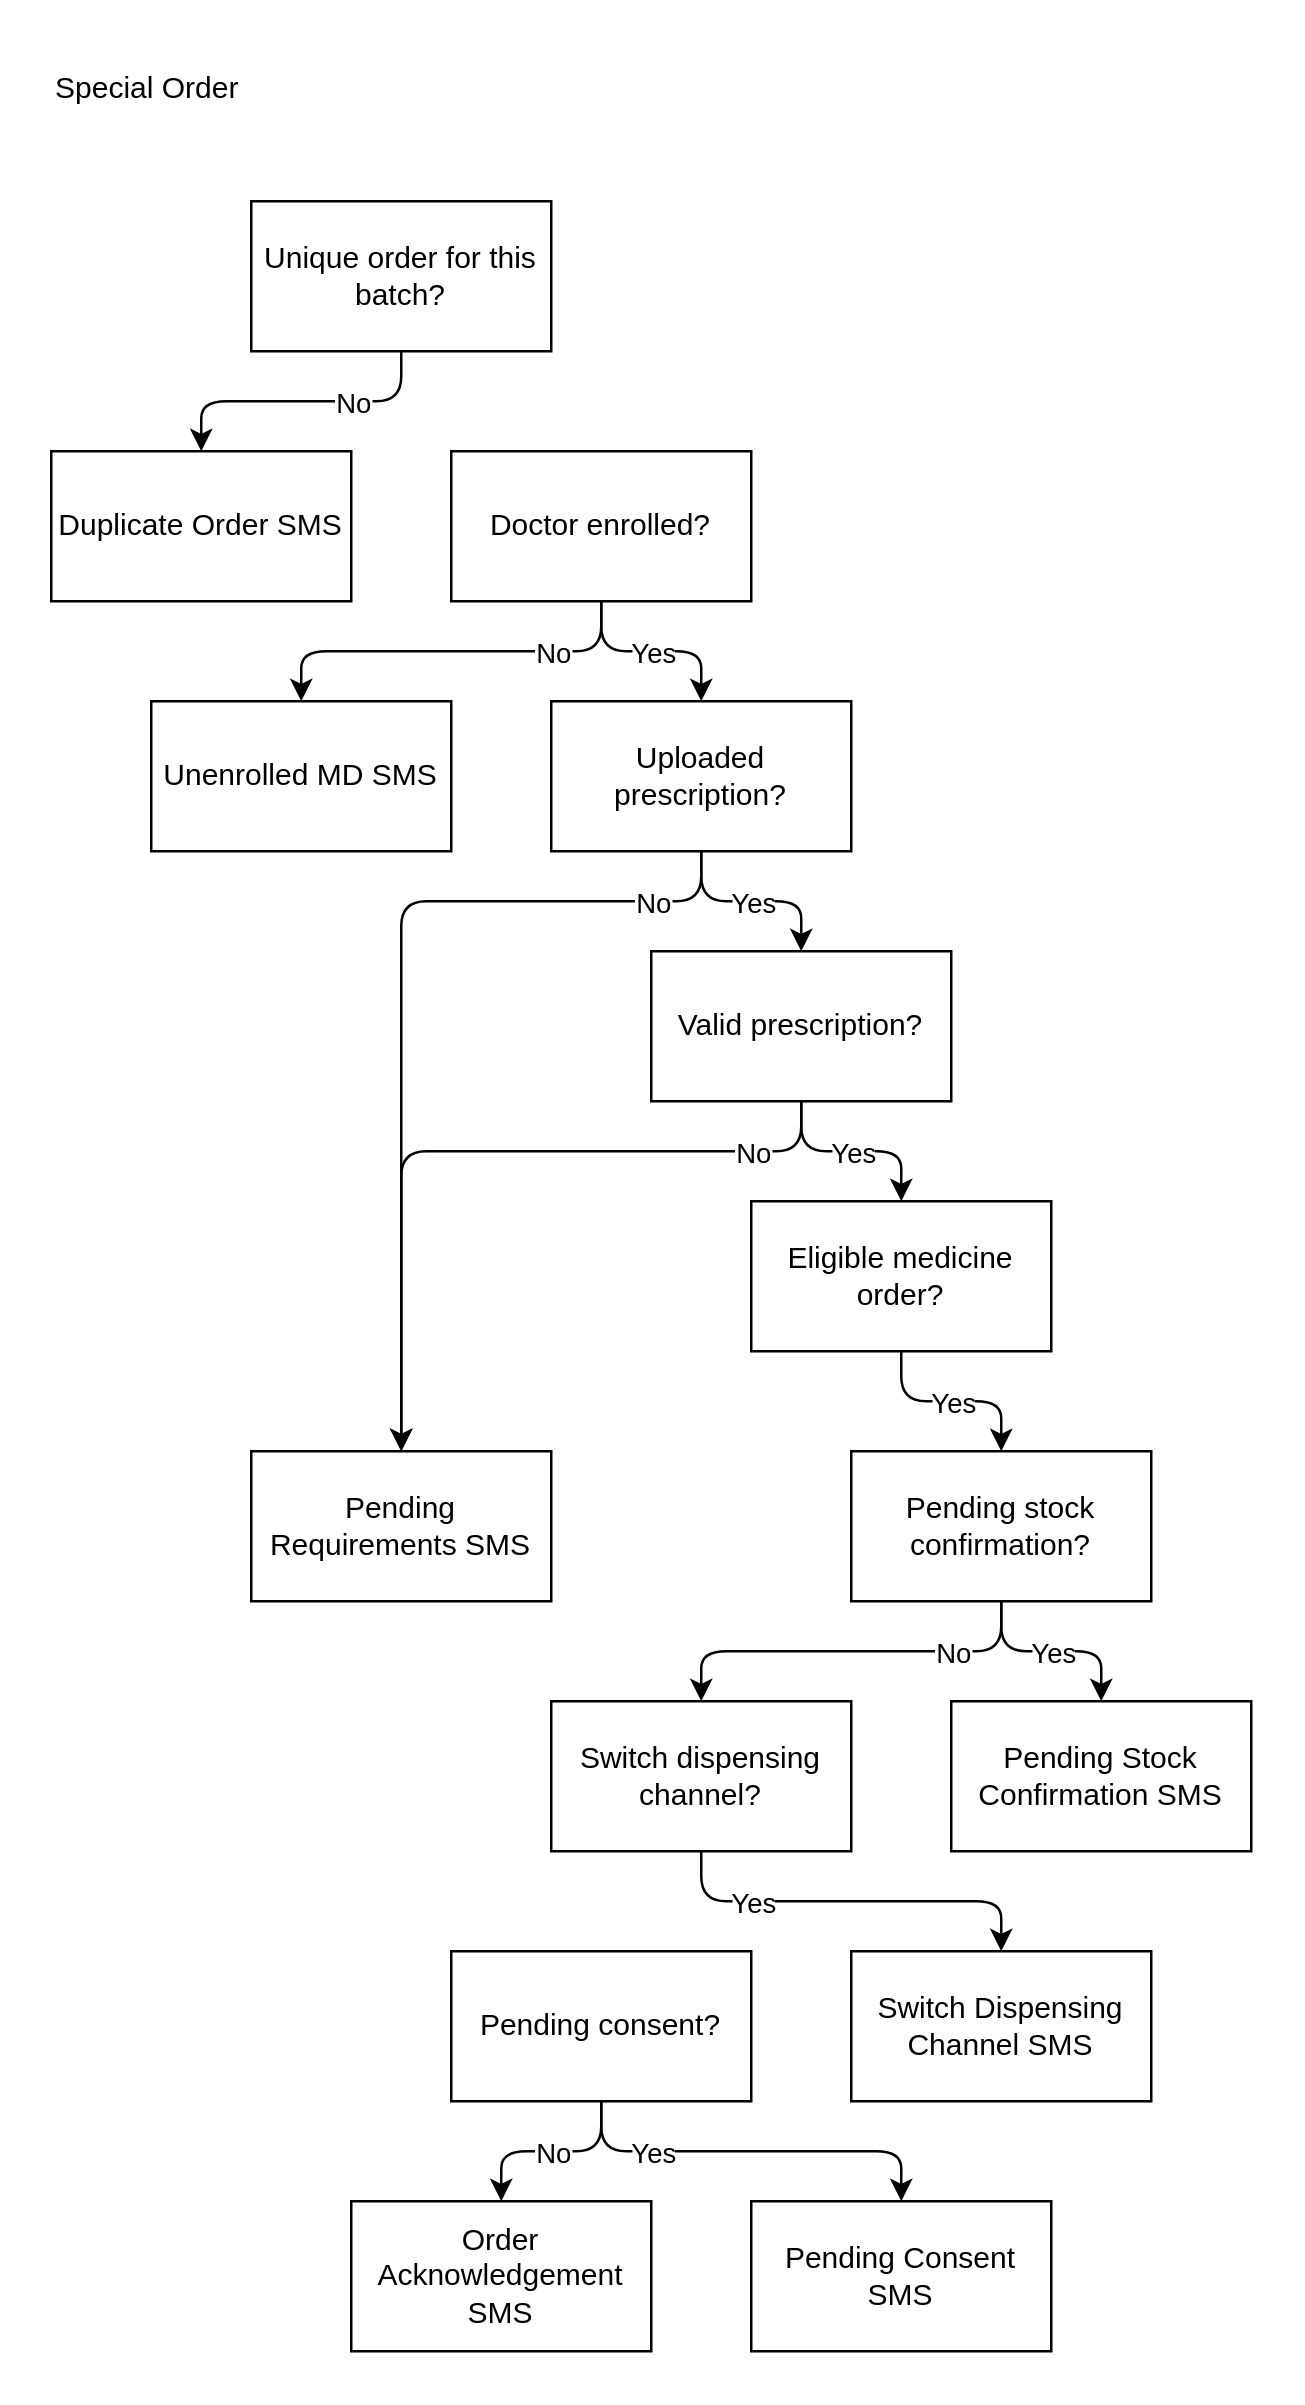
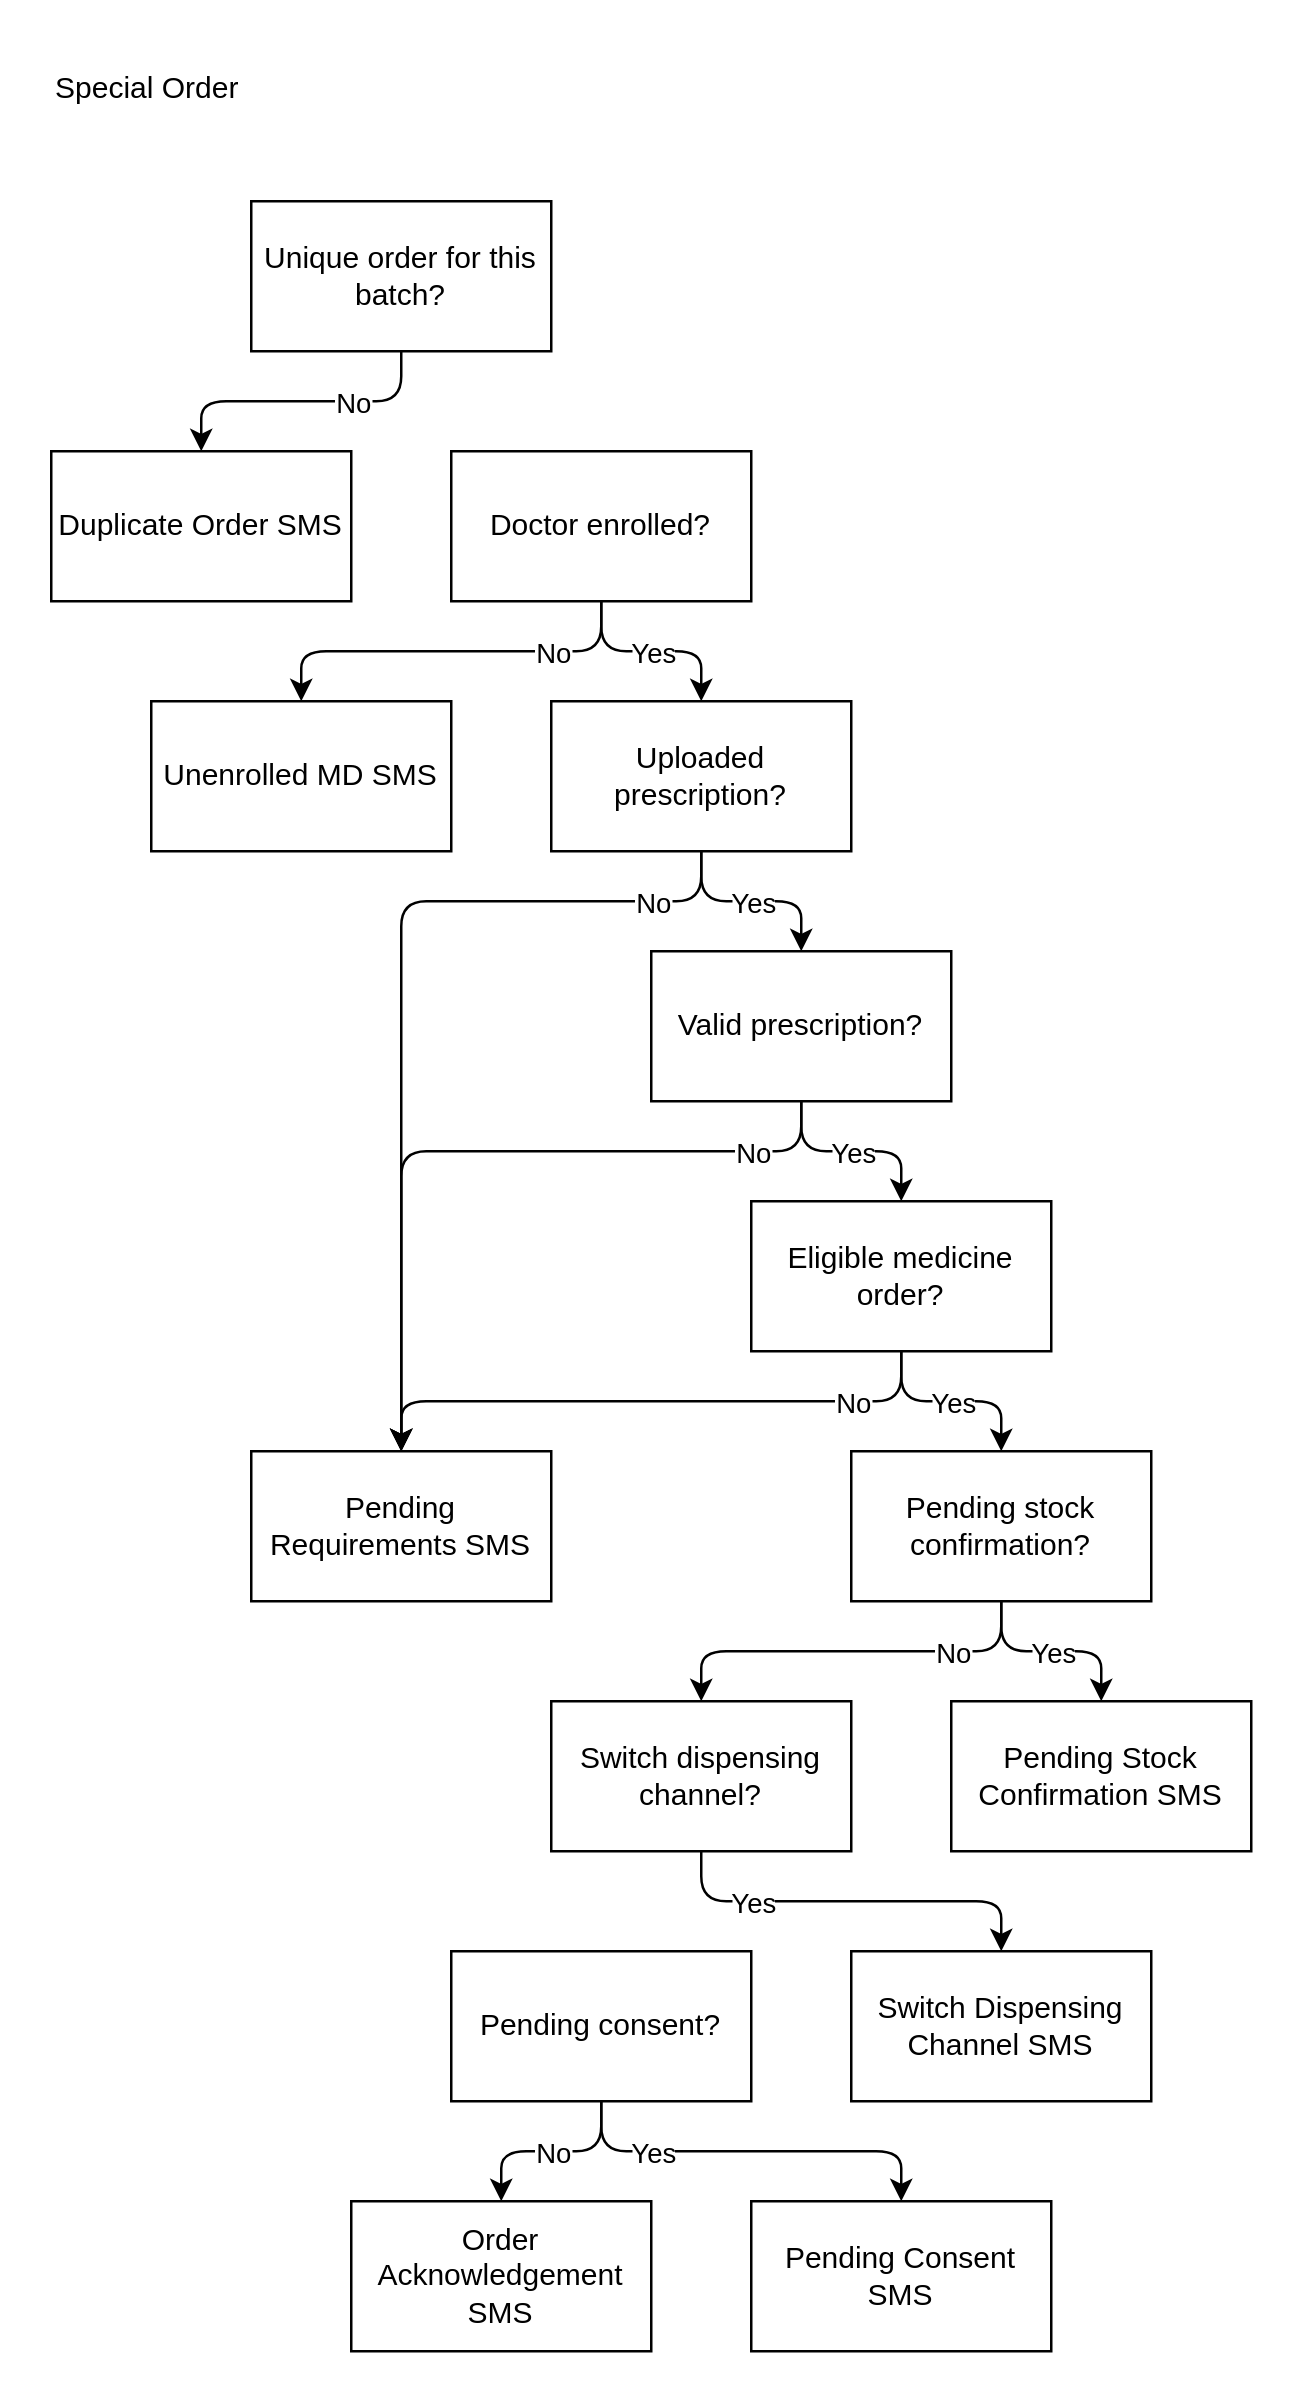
edge "Eligible medicine order?" -> "Pending Requirements SMS": added, label "No"
